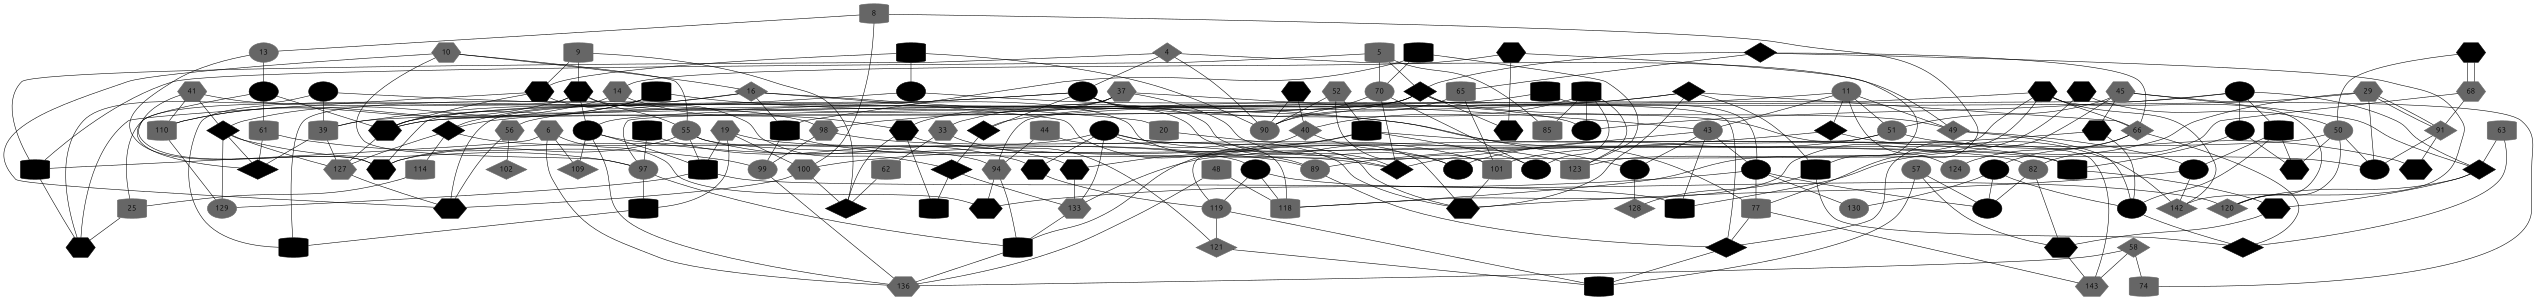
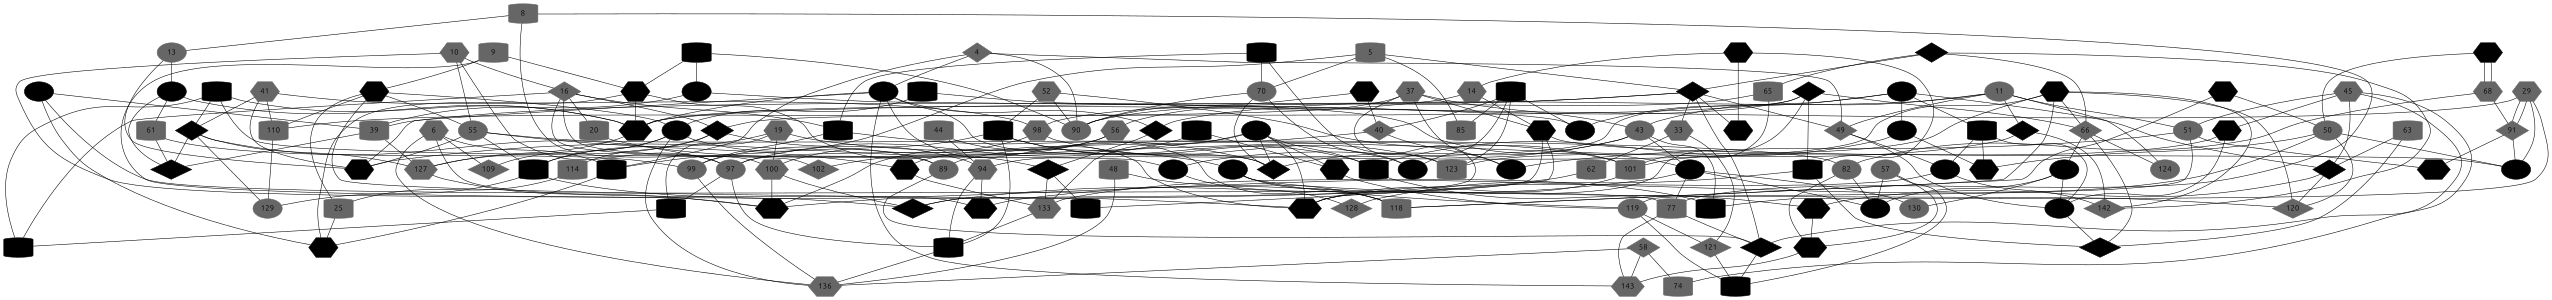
edge "16" -- "102": added
